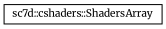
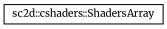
node "sc7d::cshaders::ShadersArray": label "sc7d::cshaders::ShadersArray" -> "sc2d::cshaders::ShadersArray"
